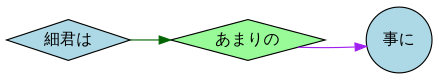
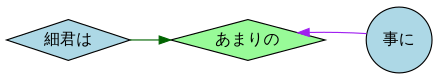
edge "あまりの" -> "事に": reversed
